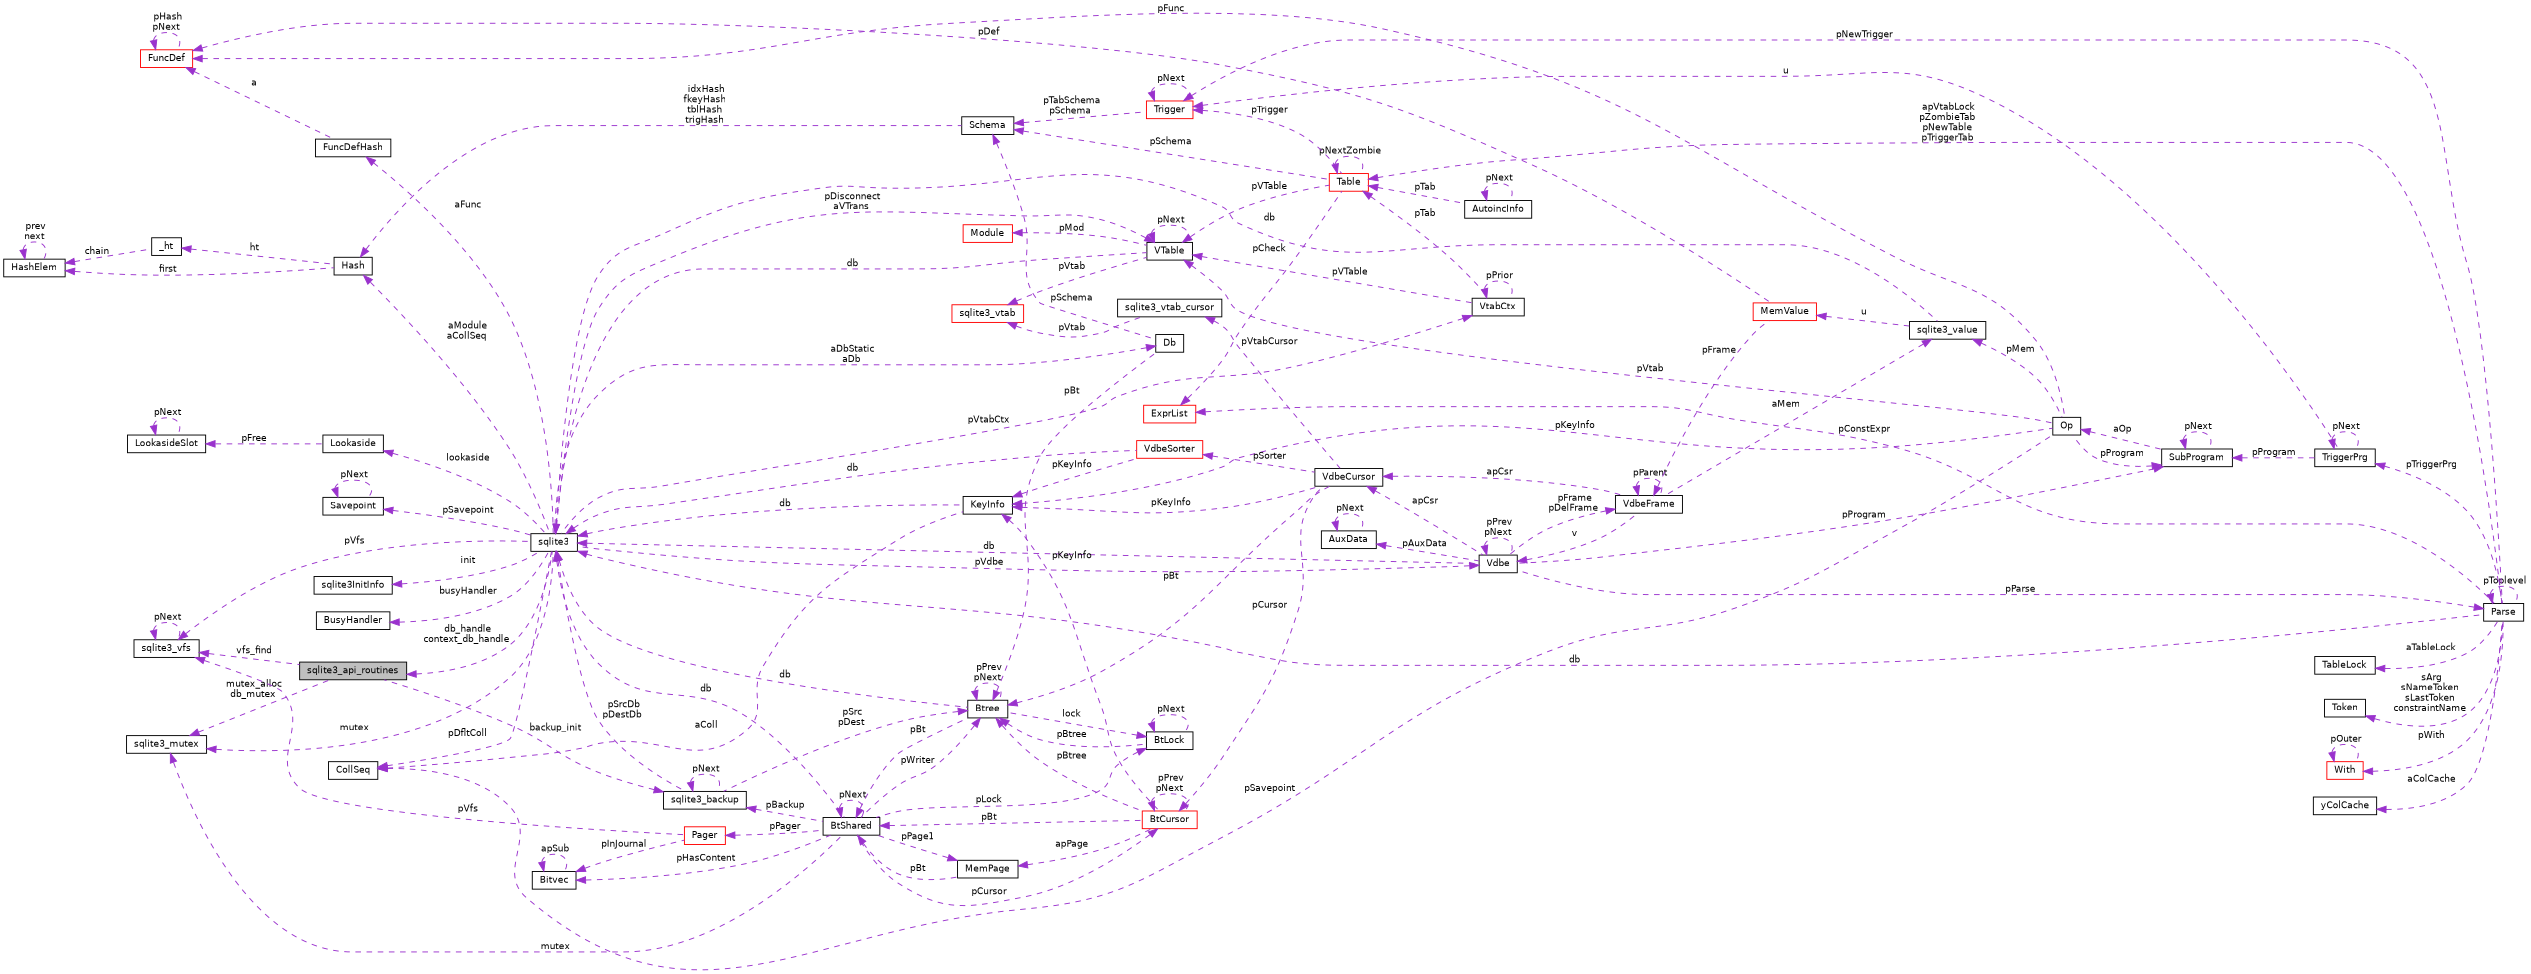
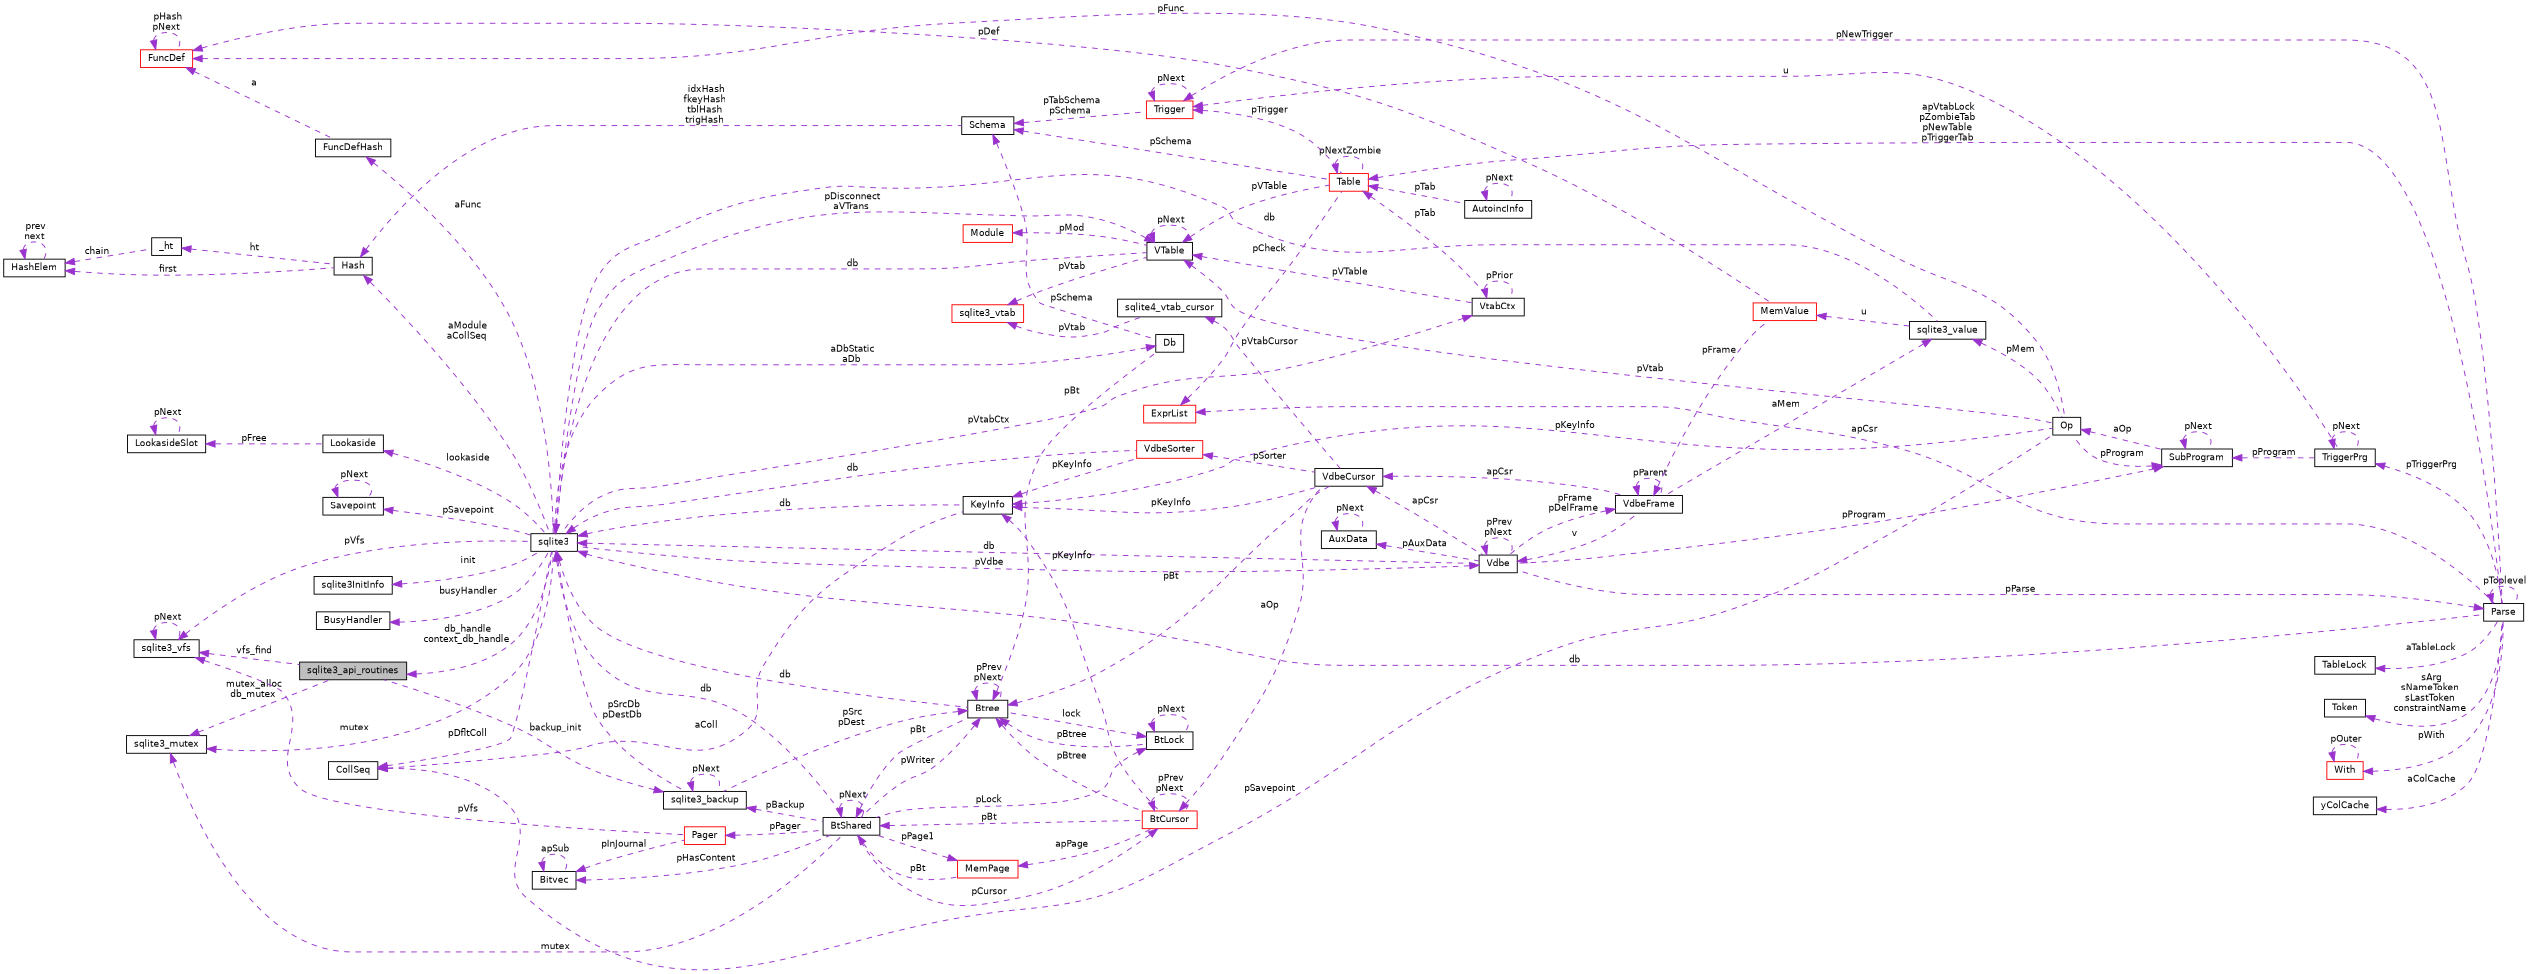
node "sqlite3_vtab_cursor": label "sqlite3_vtab_cursor" -> "sqlite4_vtab_cursor"
edge "Parse" -> "ExprList": label " pConstExpr" -> " apCsr"
edge "VdbeCursor" -> "BtCursor": label " pCursor" -> " aOp"
node "MemPage": color black -> red
